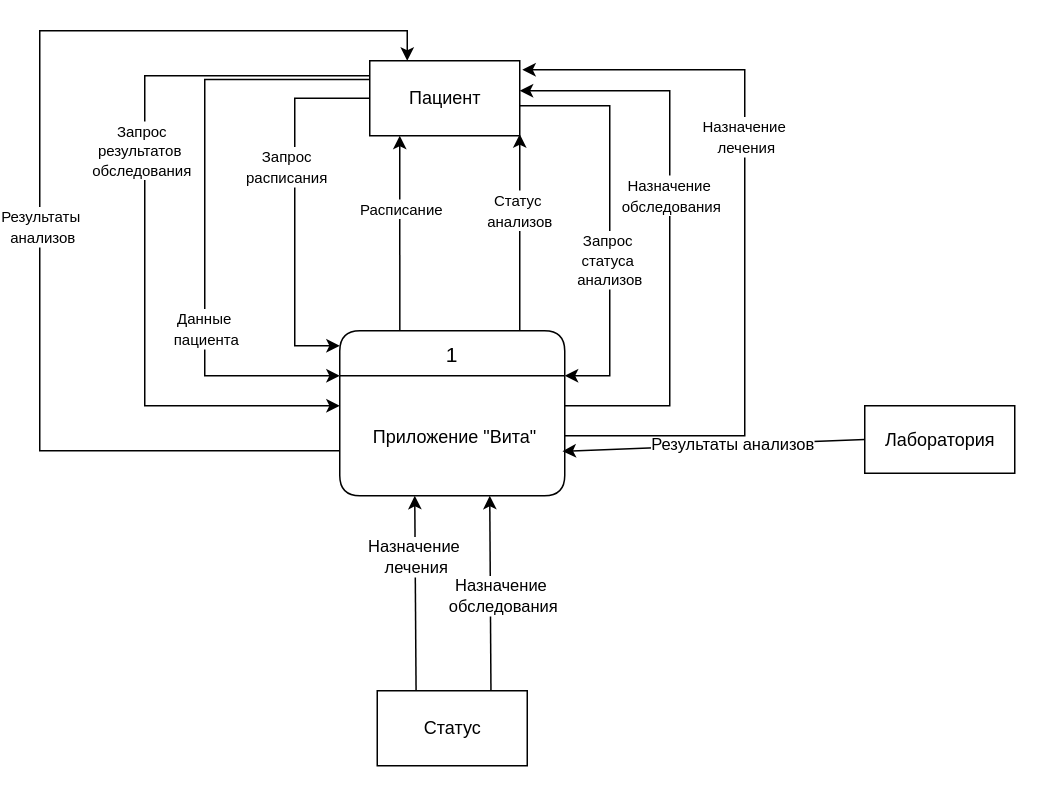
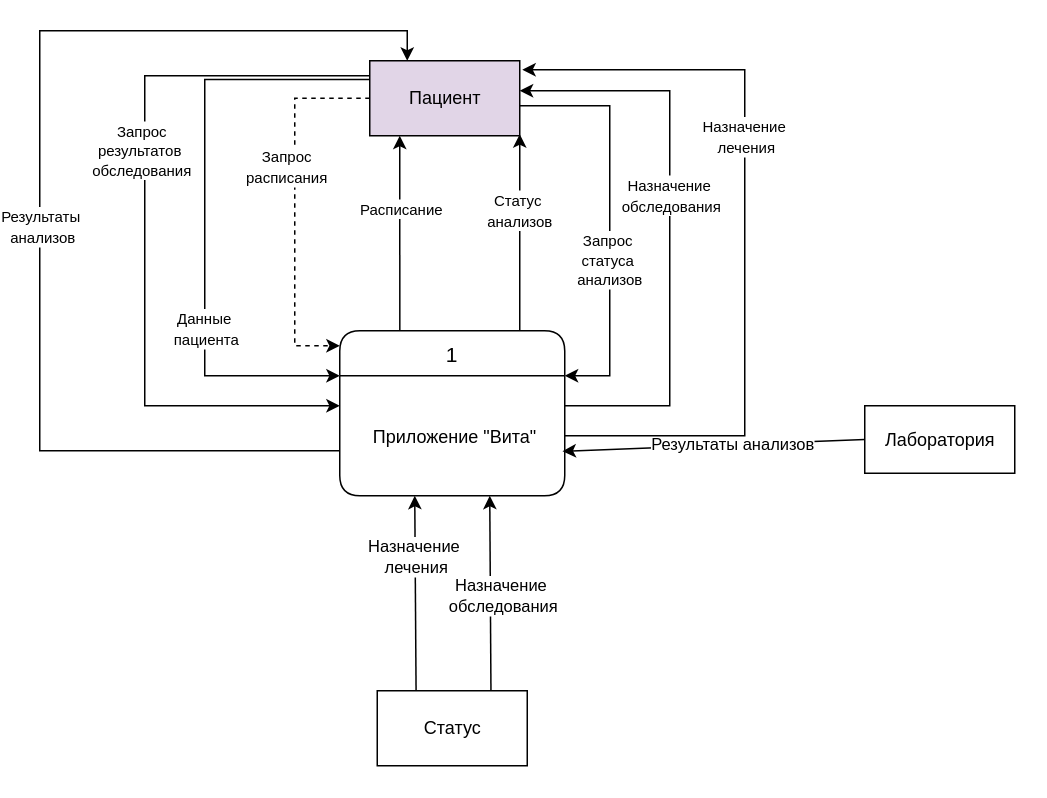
node "Пациент": fillcolor #ffffff -> #e1d5e7
edge "Пациент" -> "1": style solid -> dashed
